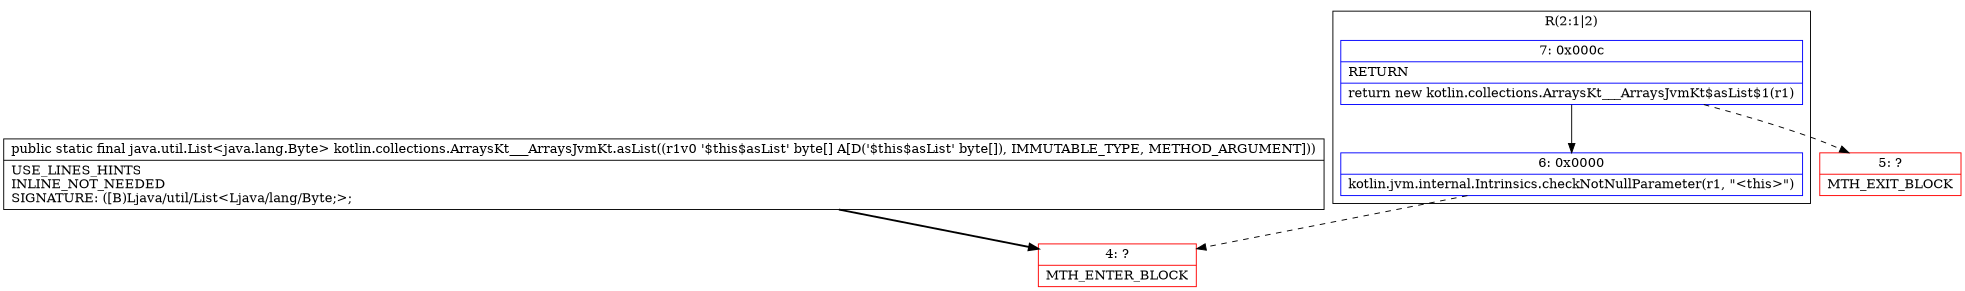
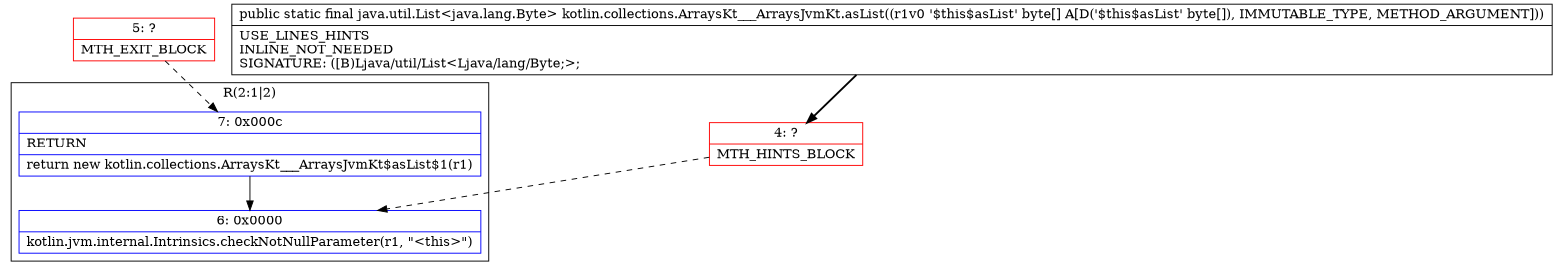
edge "7: 0x000c" -> "5: ?": reversed
edge "6: 0x0000" -> "4: ?": reversed
node "4: ?": text "MTH_ENTER_BLOCK" -> "MTH_HINTS_BLOCK"
